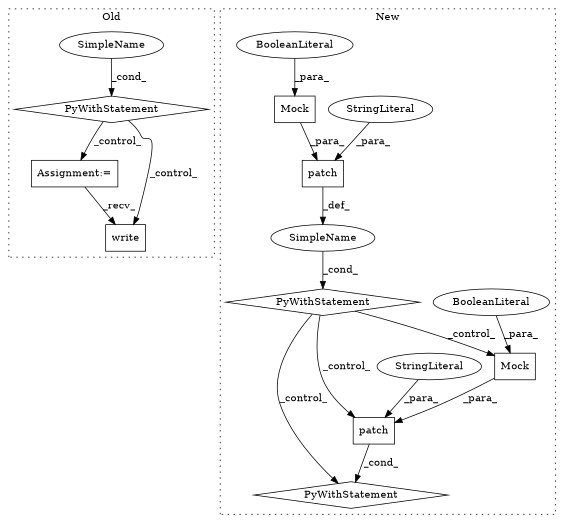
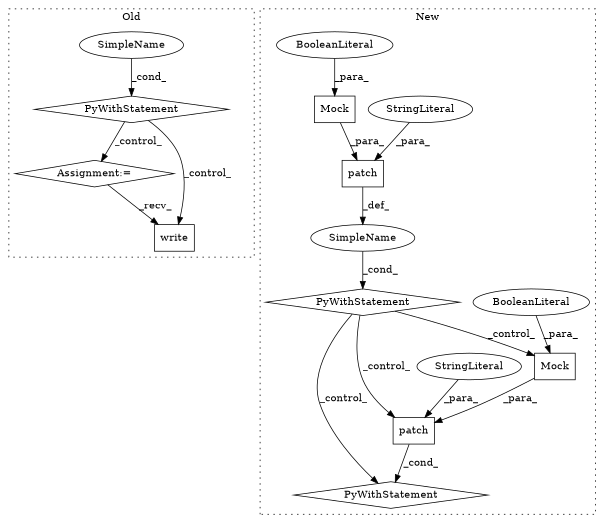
node "Assignment:=": shape box -> diamond
